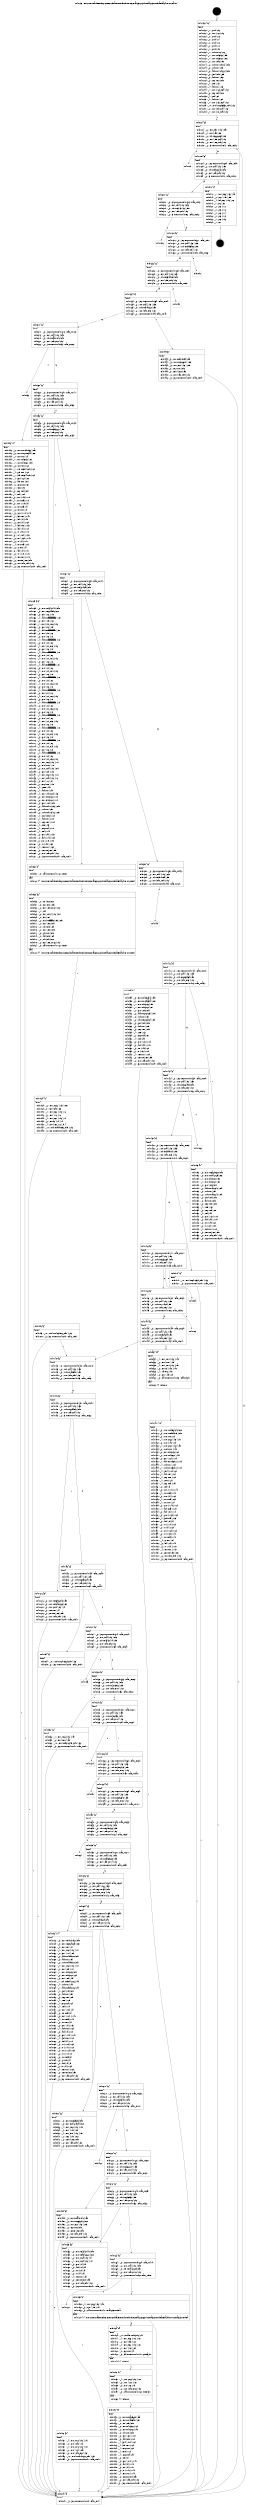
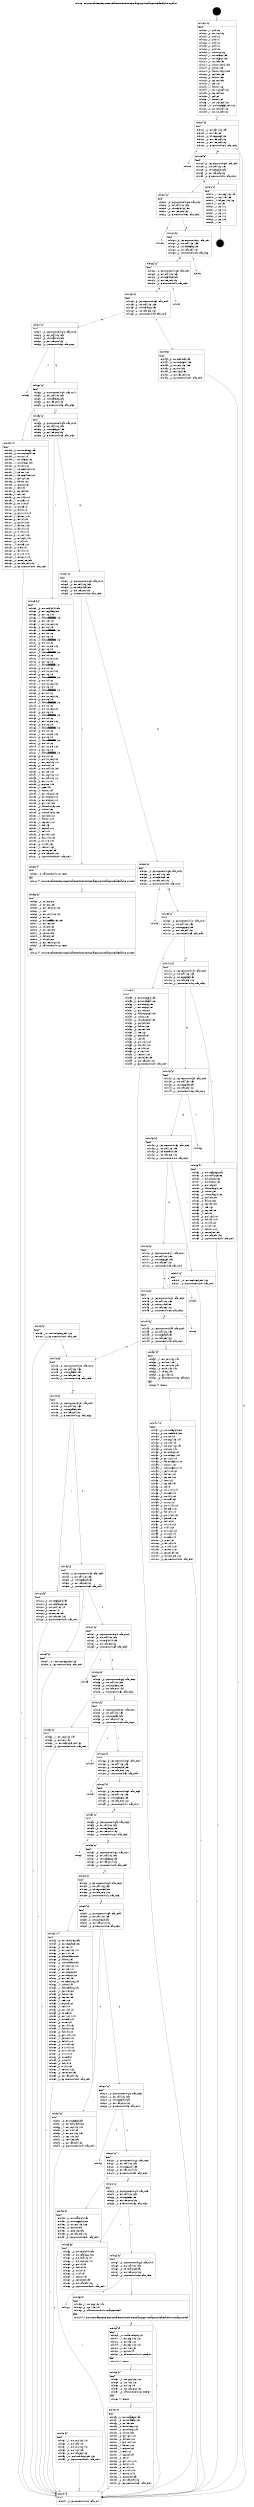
node "0x4013fc [28]": added
node "0x401b89 [42]": removed
edge "0x4015a0 [28]" -> "0x4015bc [28]": added, label "6"
